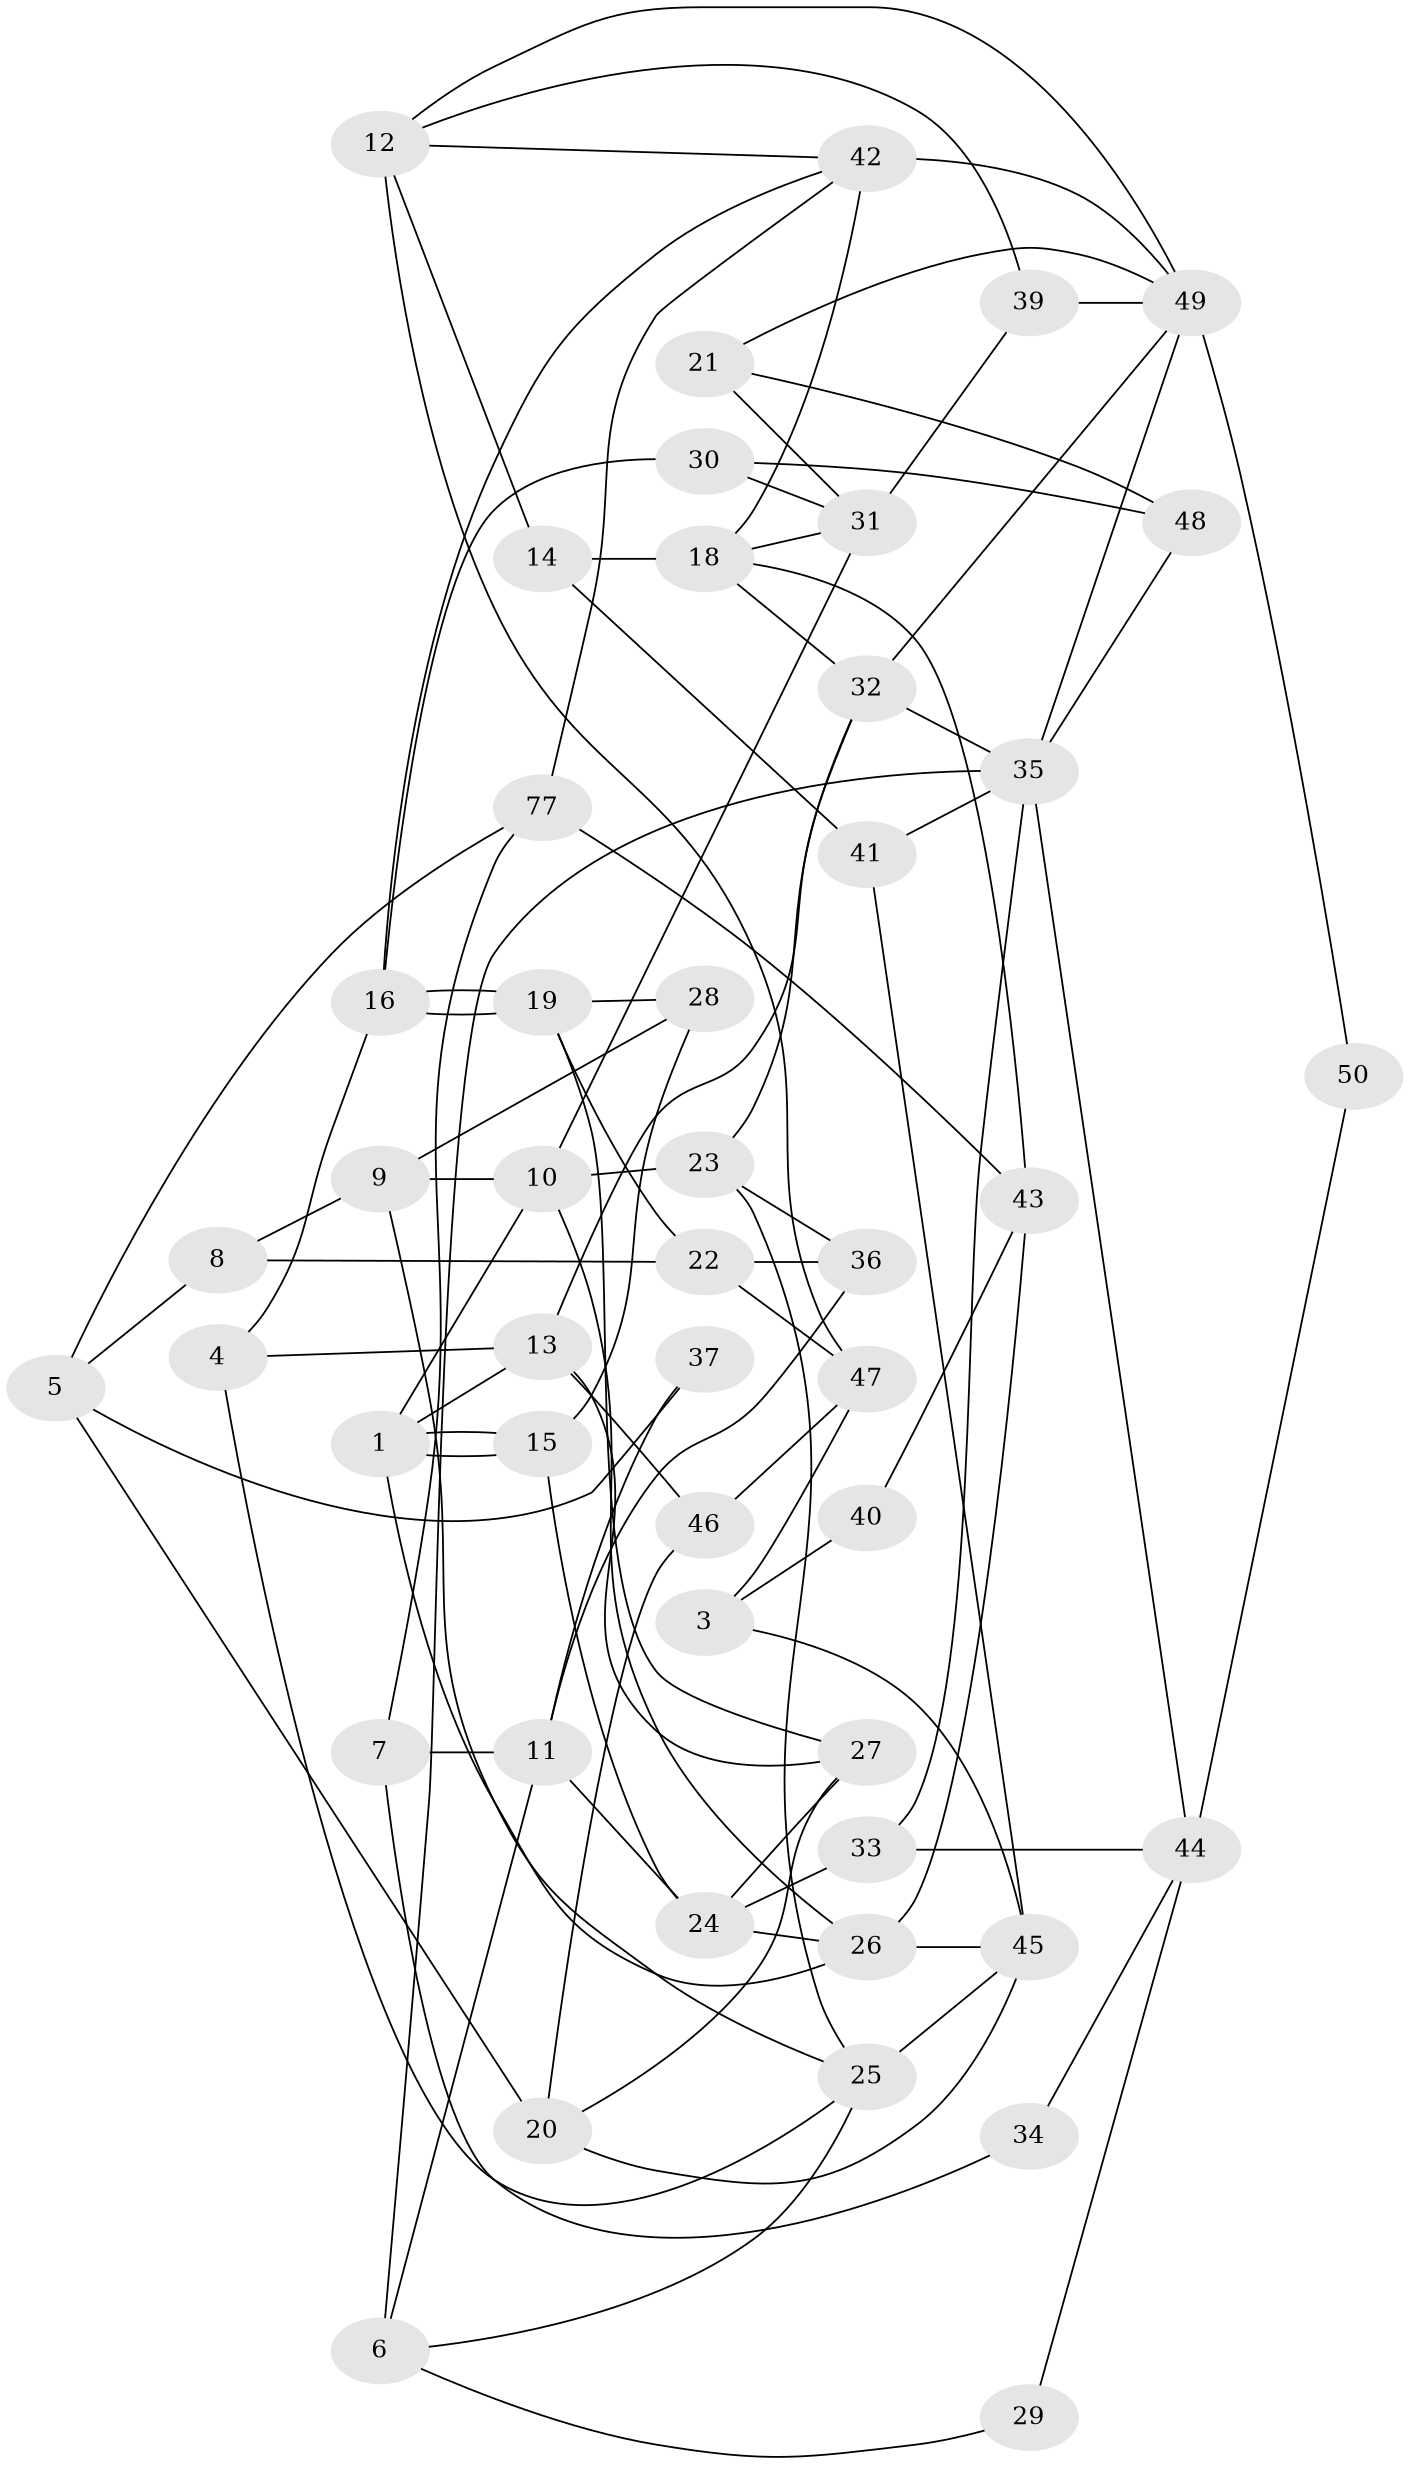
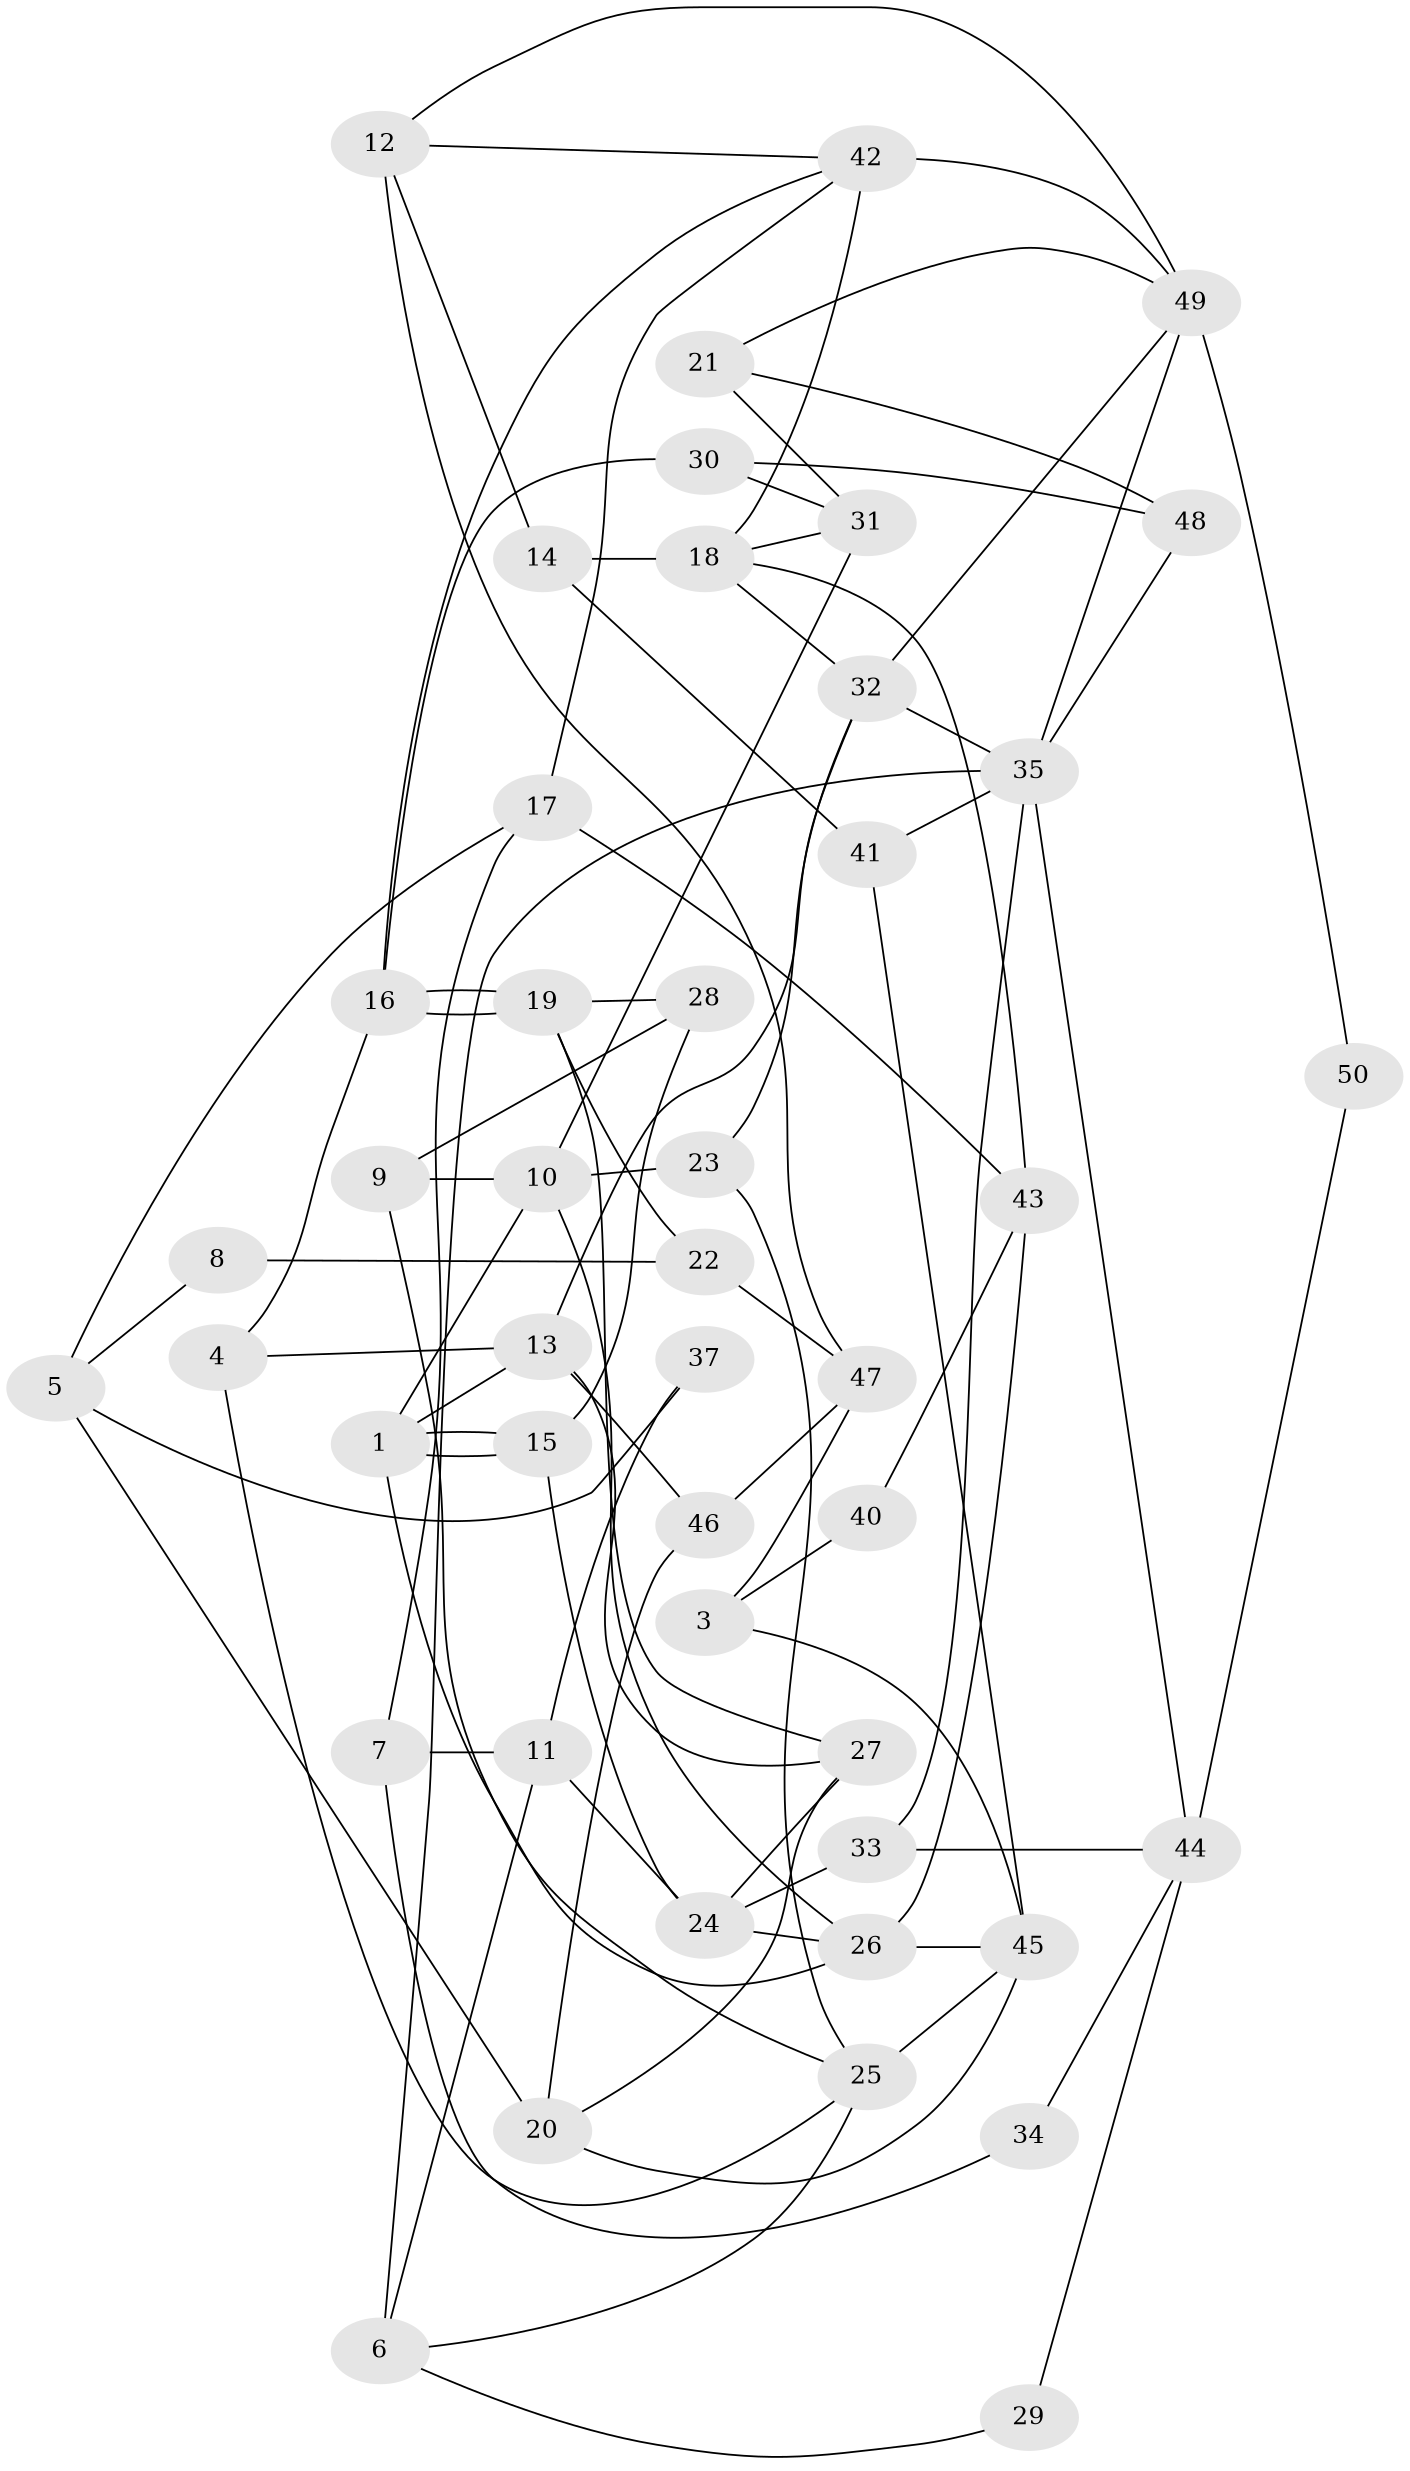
node "39": removed
node "77": label "77" -> "17"
edge "9" -- "8": removed
node "36": removed
